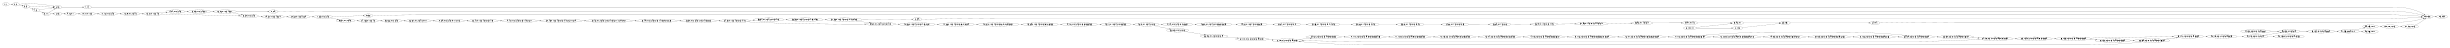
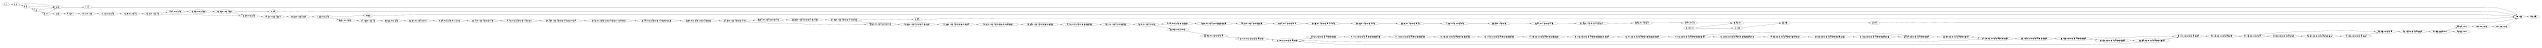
node "93, 151: 2 3 12 13 48 49 64 65 66 67": added
node "72, 113: 2 3 12 13 48 49 50 51 52 53 54 55": label "72, 113: 2 3 12 13 48 49 50 51 52 53 54 55" -> "72, 113: 2 3 12 13 48 49 30 51 52 53 54 55"
node "74, 115: 2 3 12 13 48 49 50 54 52 53 56 57": label "74, 115: 2 3 12 13 48 49 50 54 52 53 56 57" -> "74, 115: 2 3 12 13 48 49 50 51 52 53 56 57"
